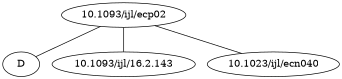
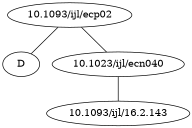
edge "10.1093/ijl/ecp02" -- "10.1093/ijl/16.2.143": now "10.1023/ijl/ecn040" -- "10.1093/ijl/16.2.143"
